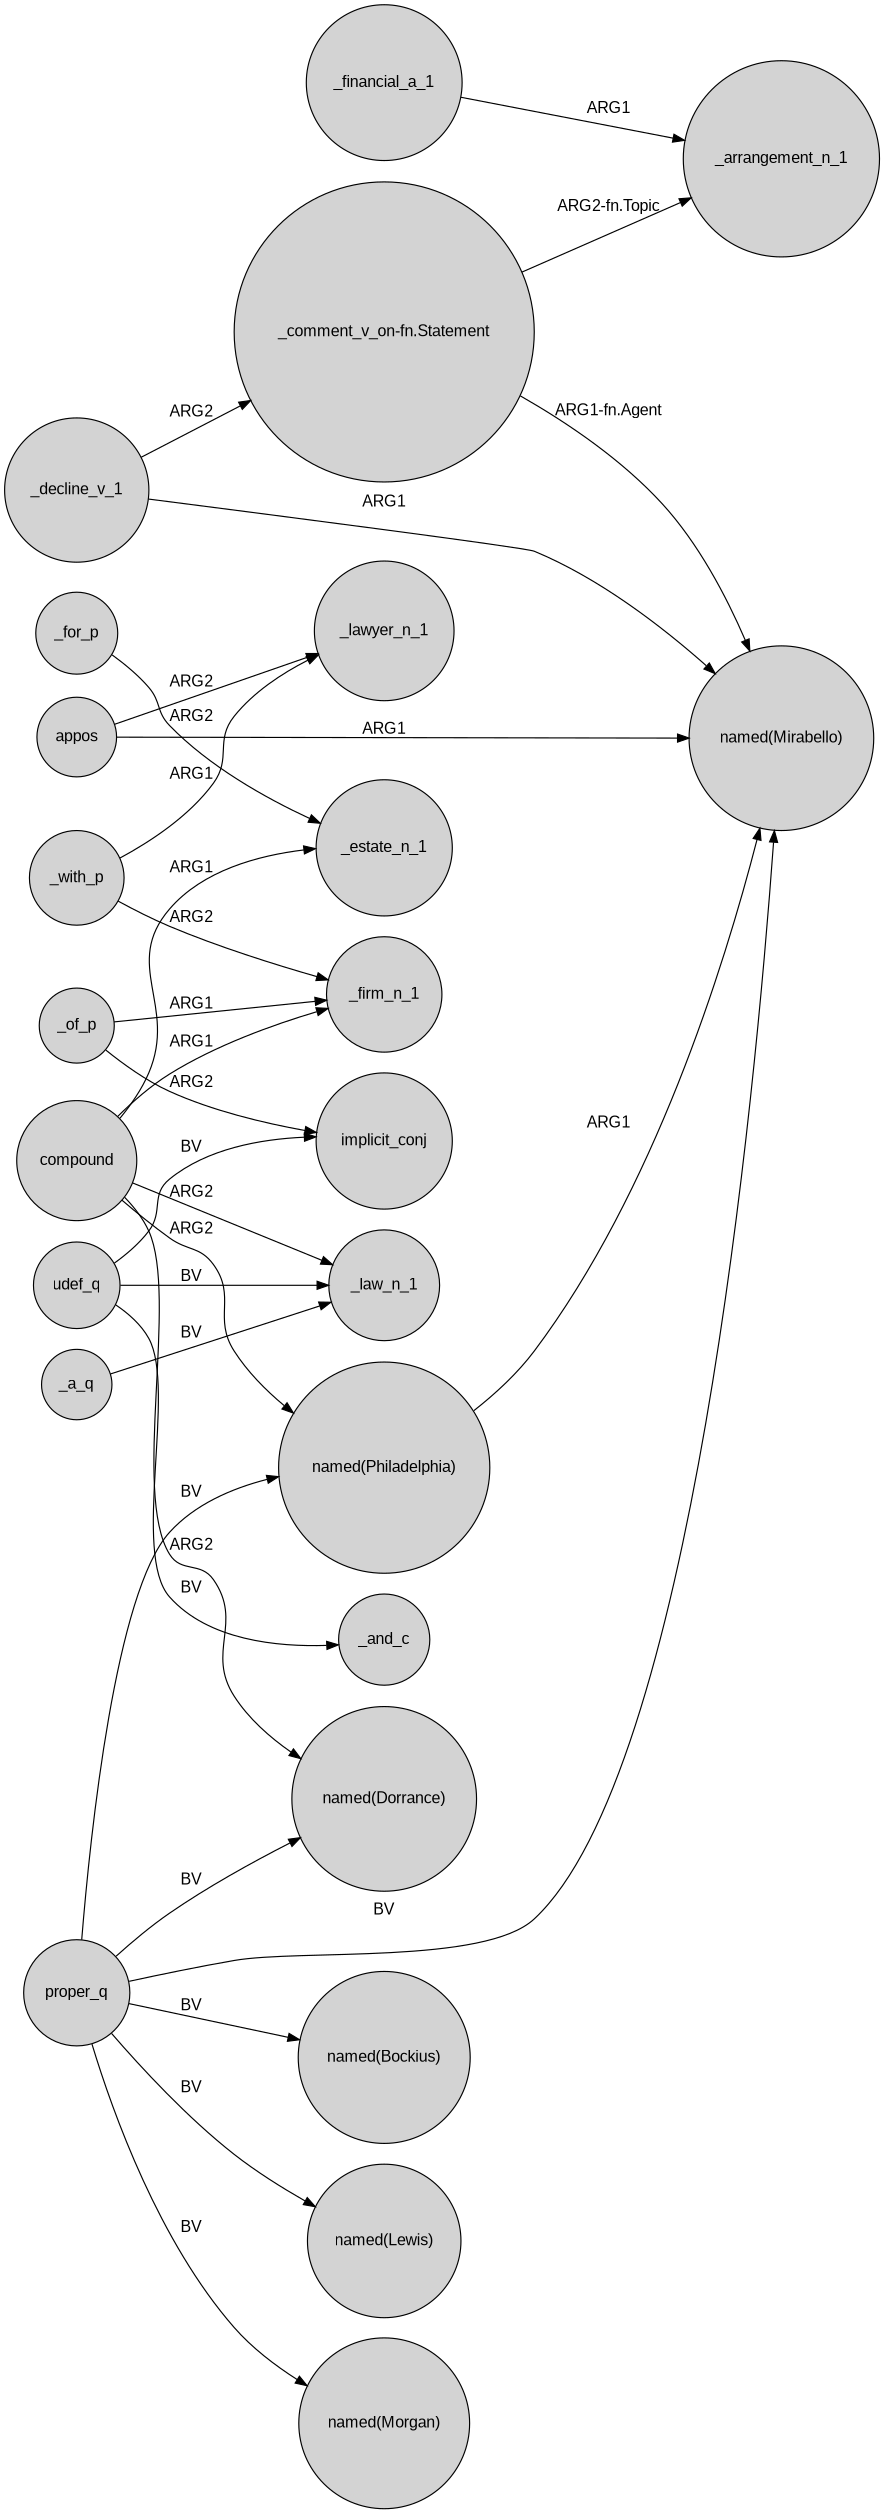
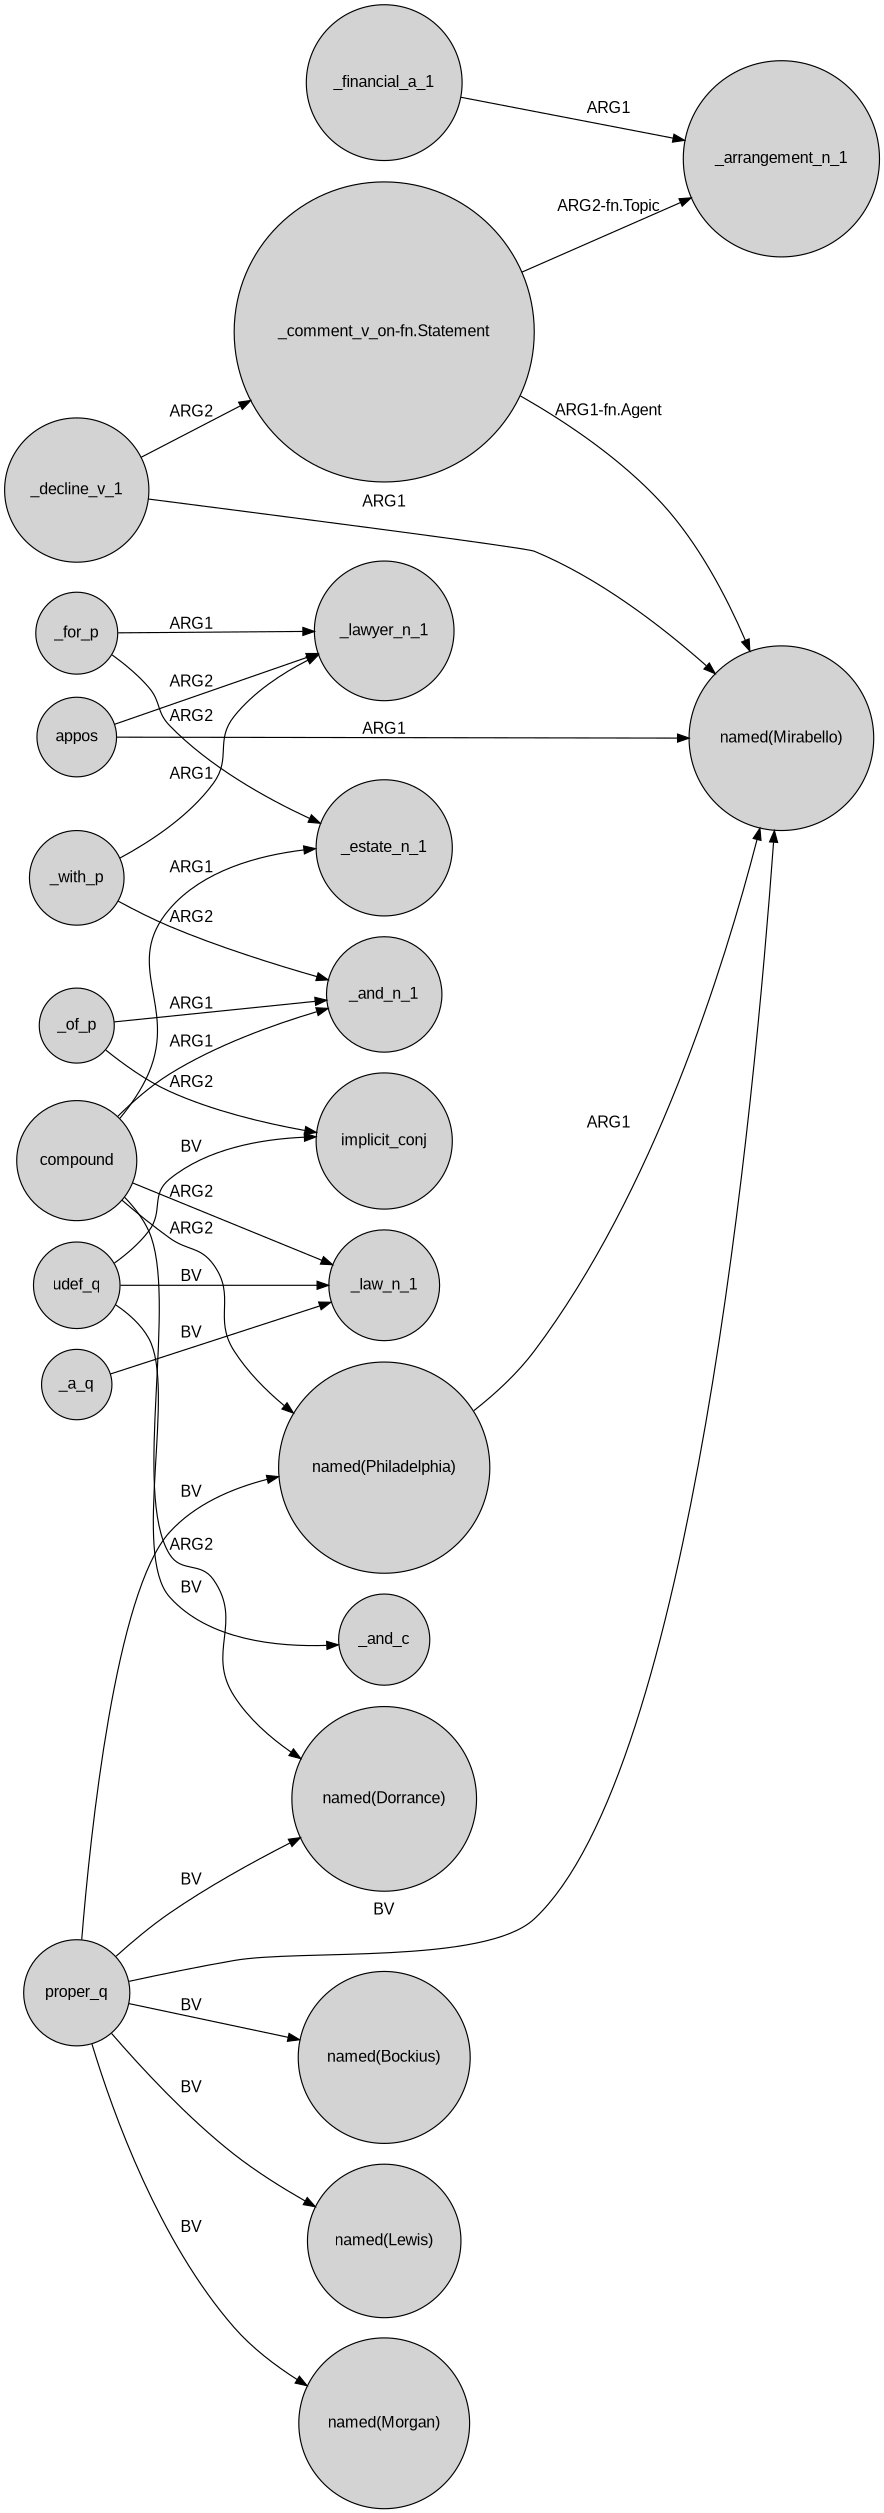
edge "_for_p" -> "_lawyer_n_1": added, label "ARG1"
node "_firm_n_1": label "_firm_n_1" -> "_and_n_1"
